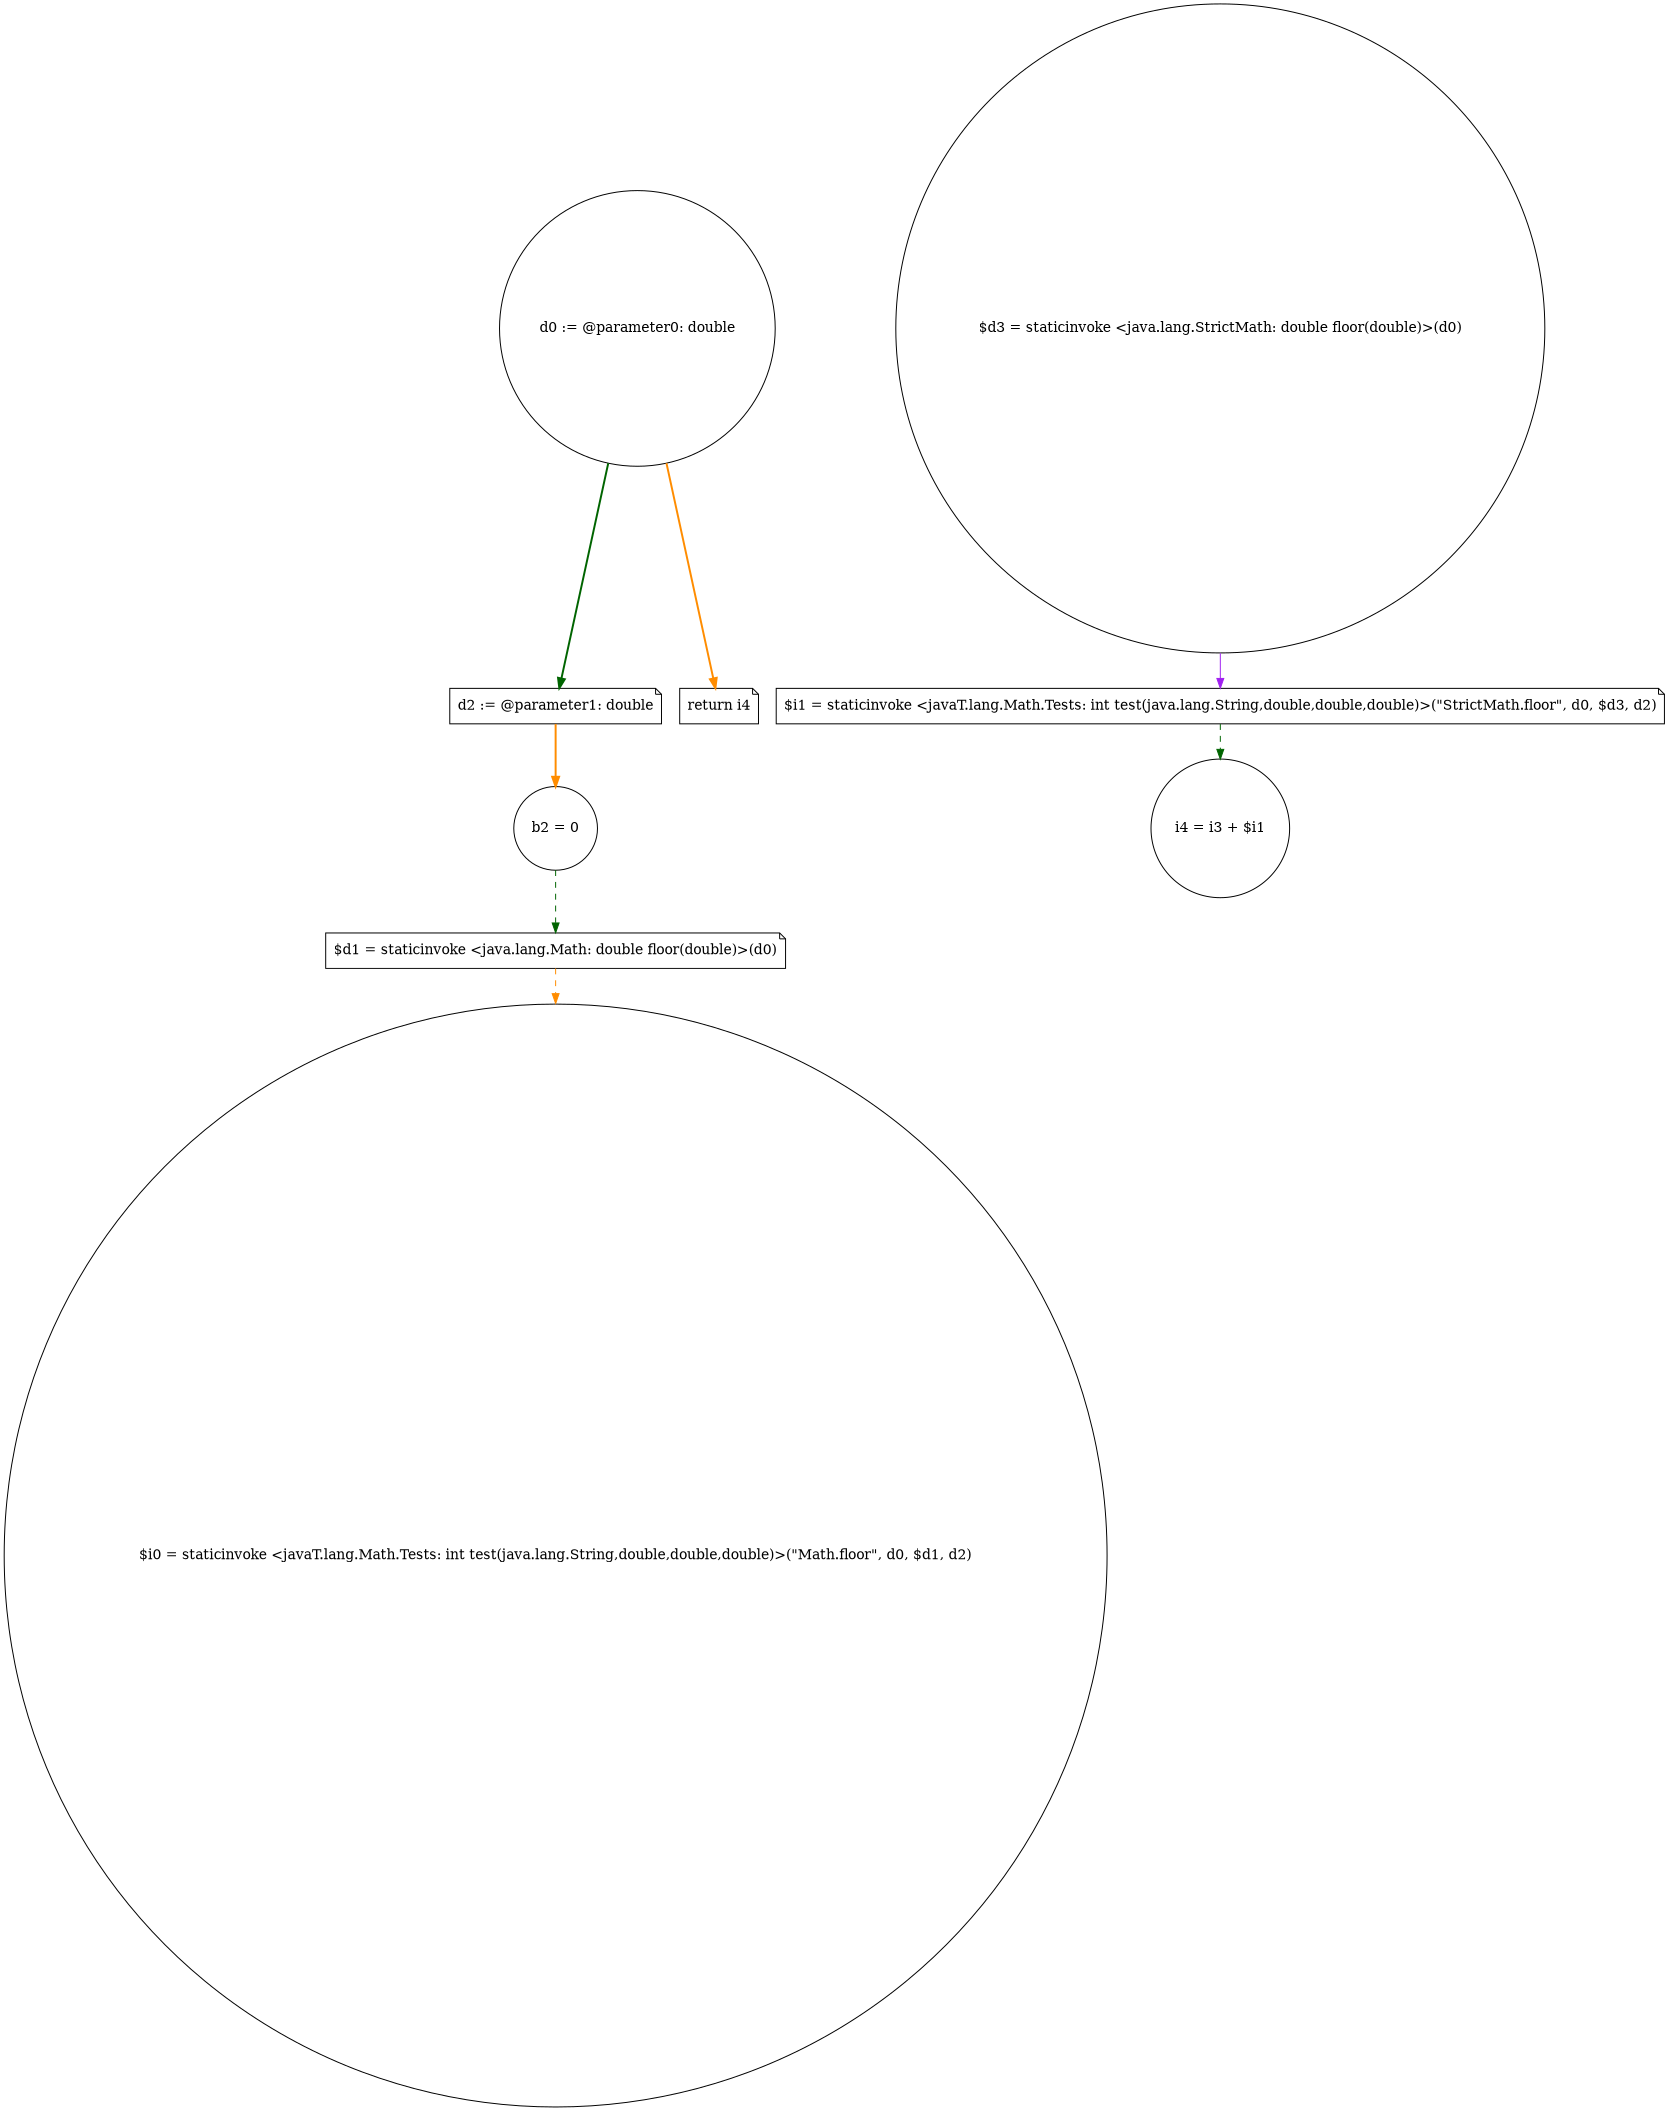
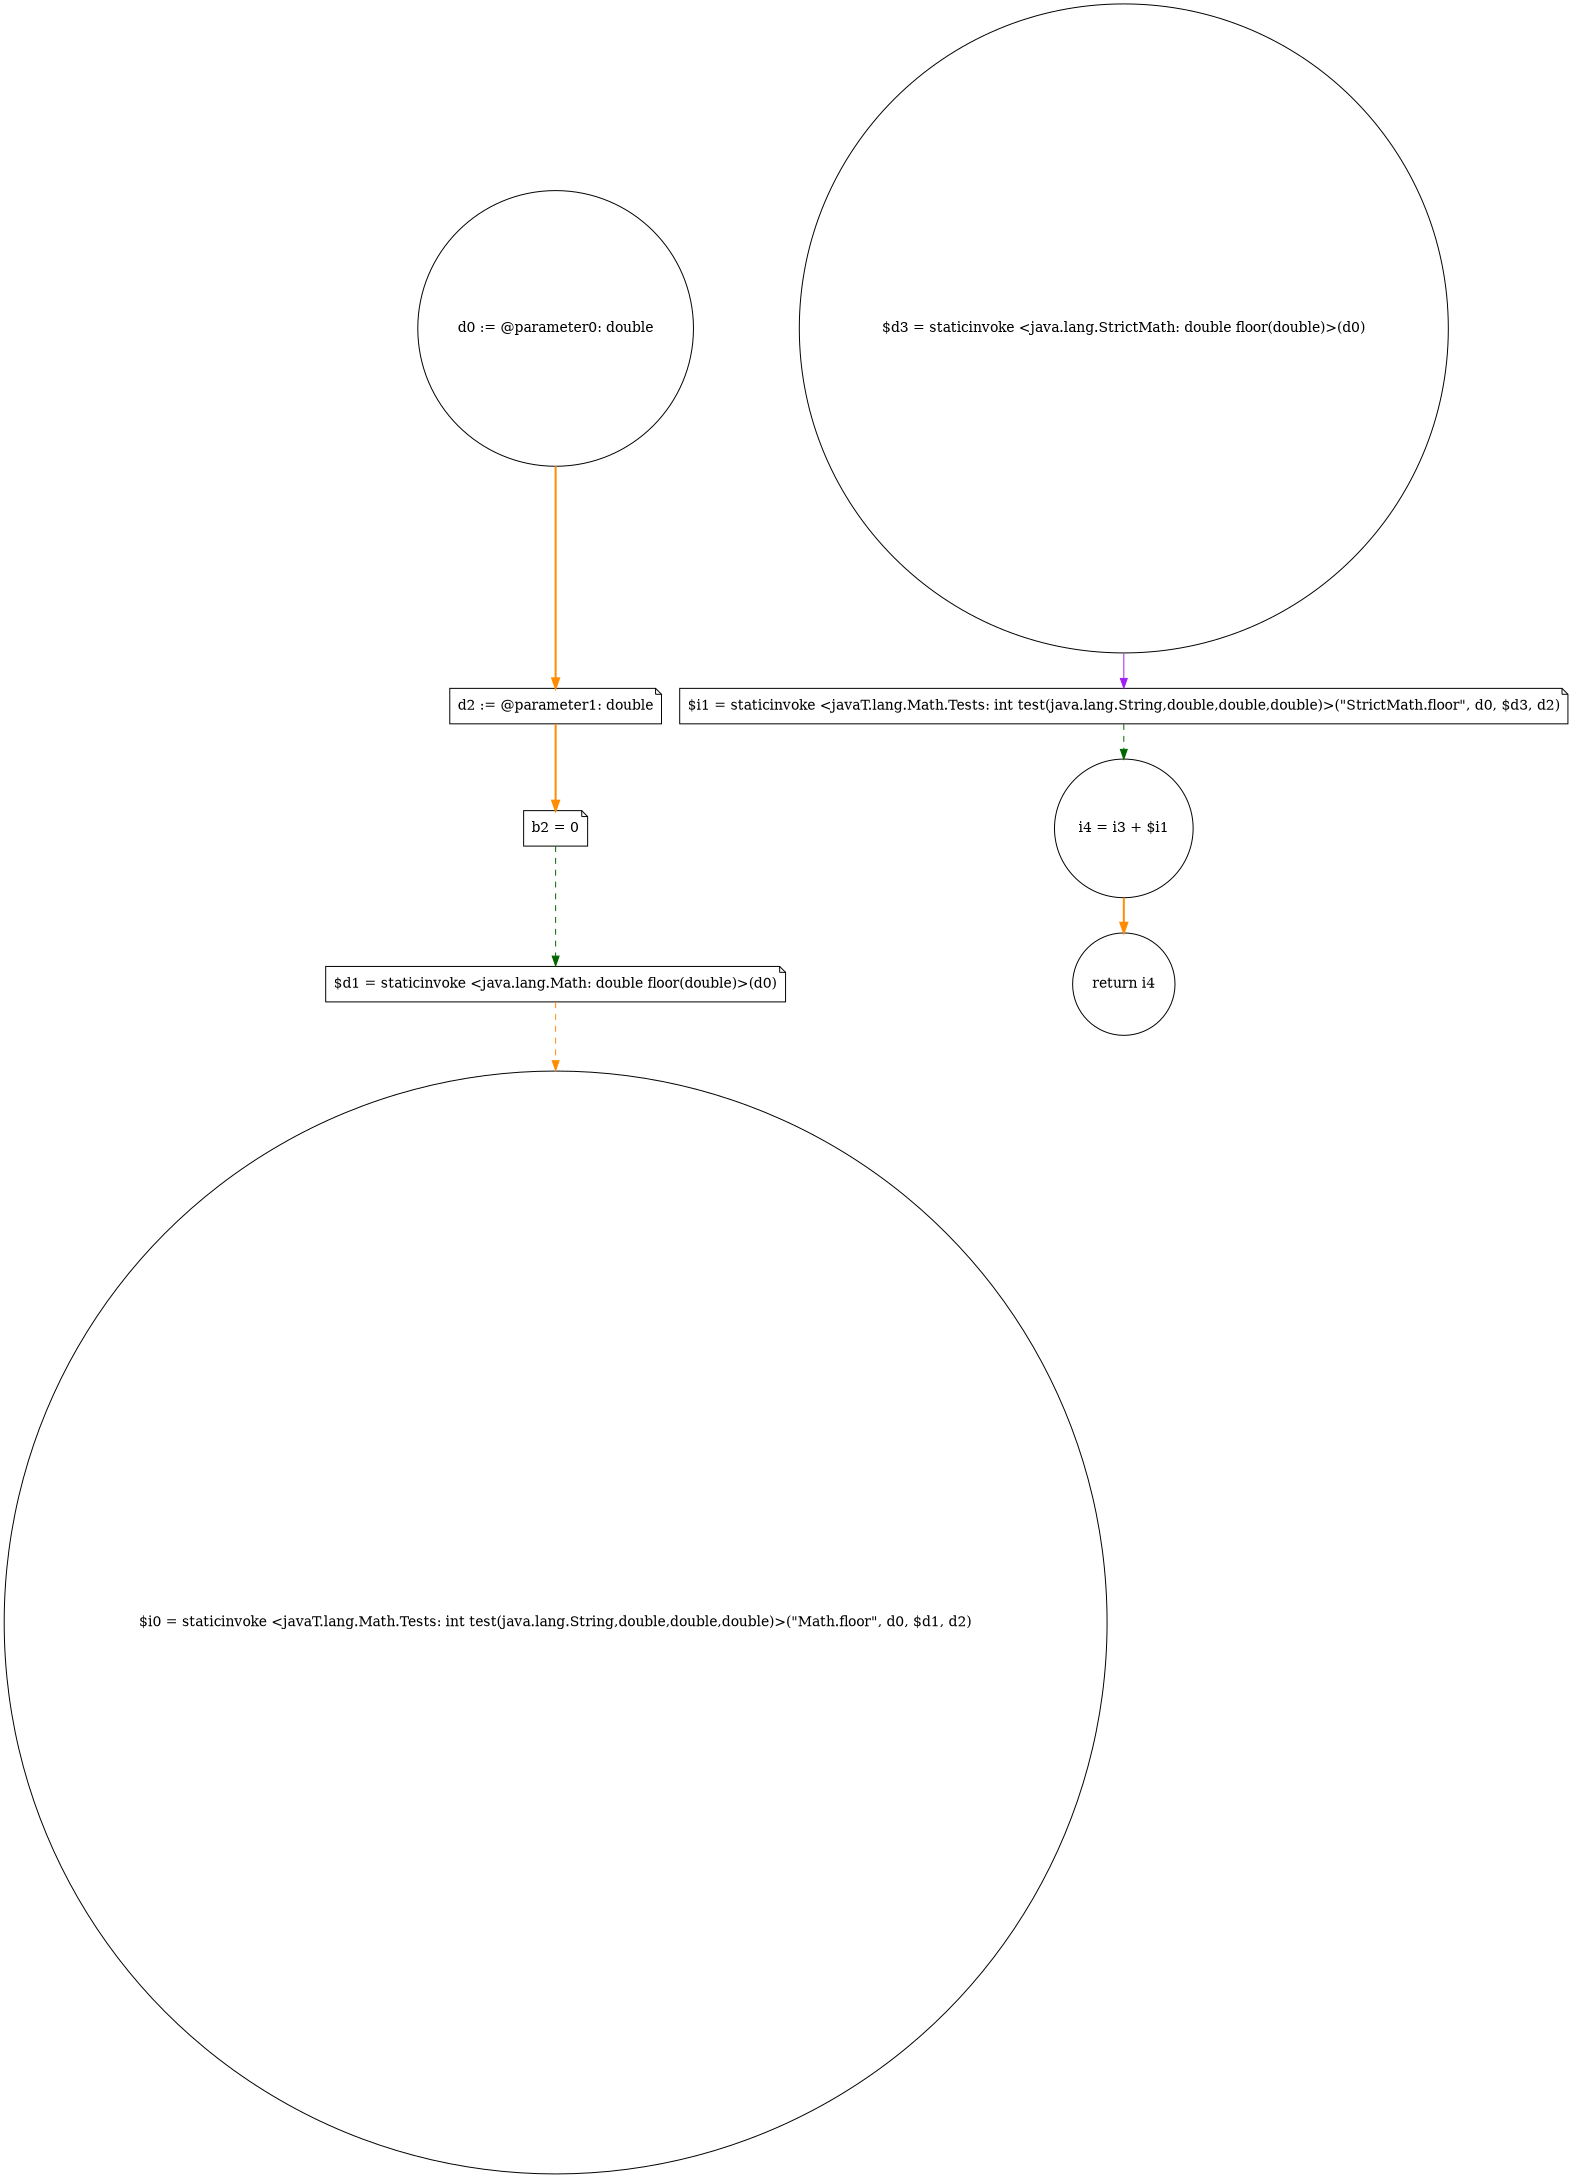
edge "d0 := @parameter0: double" -> "d2 := @parameter1: double": color darkgreen -> darkorange
edge "d0 := @parameter0: double" -> "return i4": now "i4 = i3 + $i1" -> "return i4"
node "return i4": shape note -> circle
node "b2 = 0": shape circle -> note
